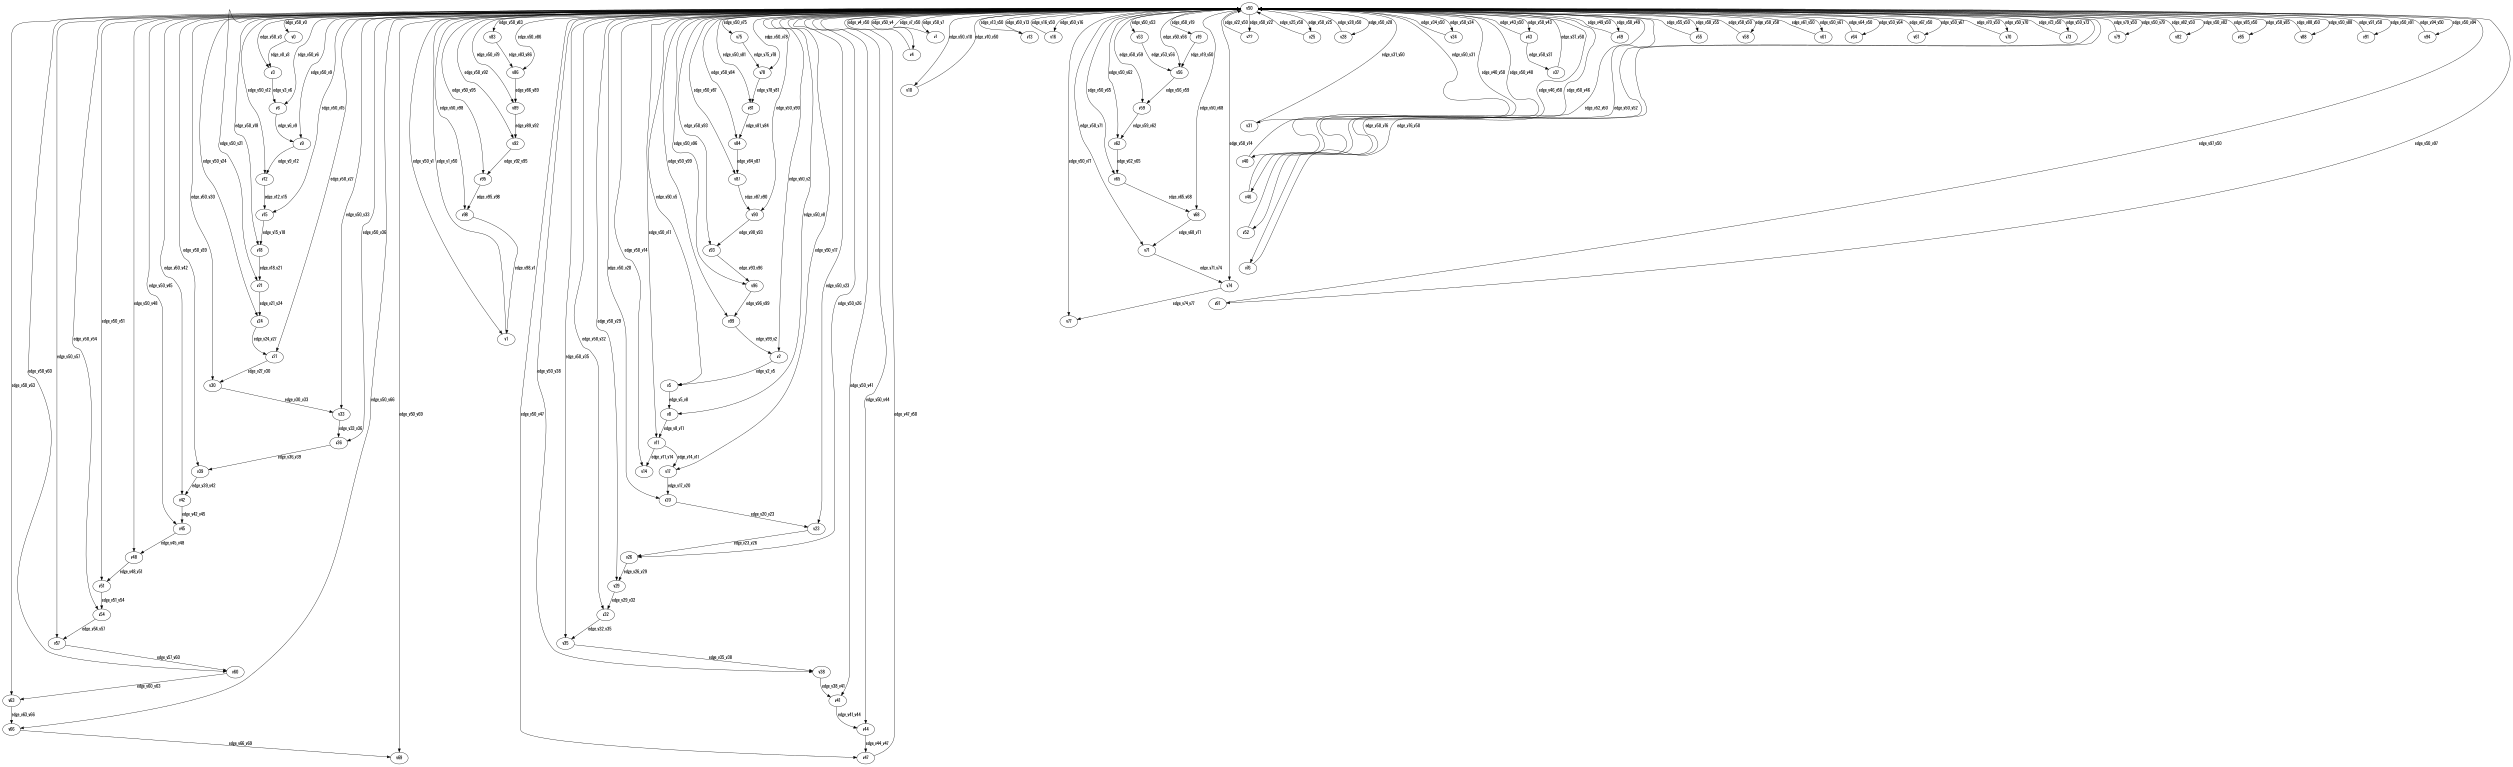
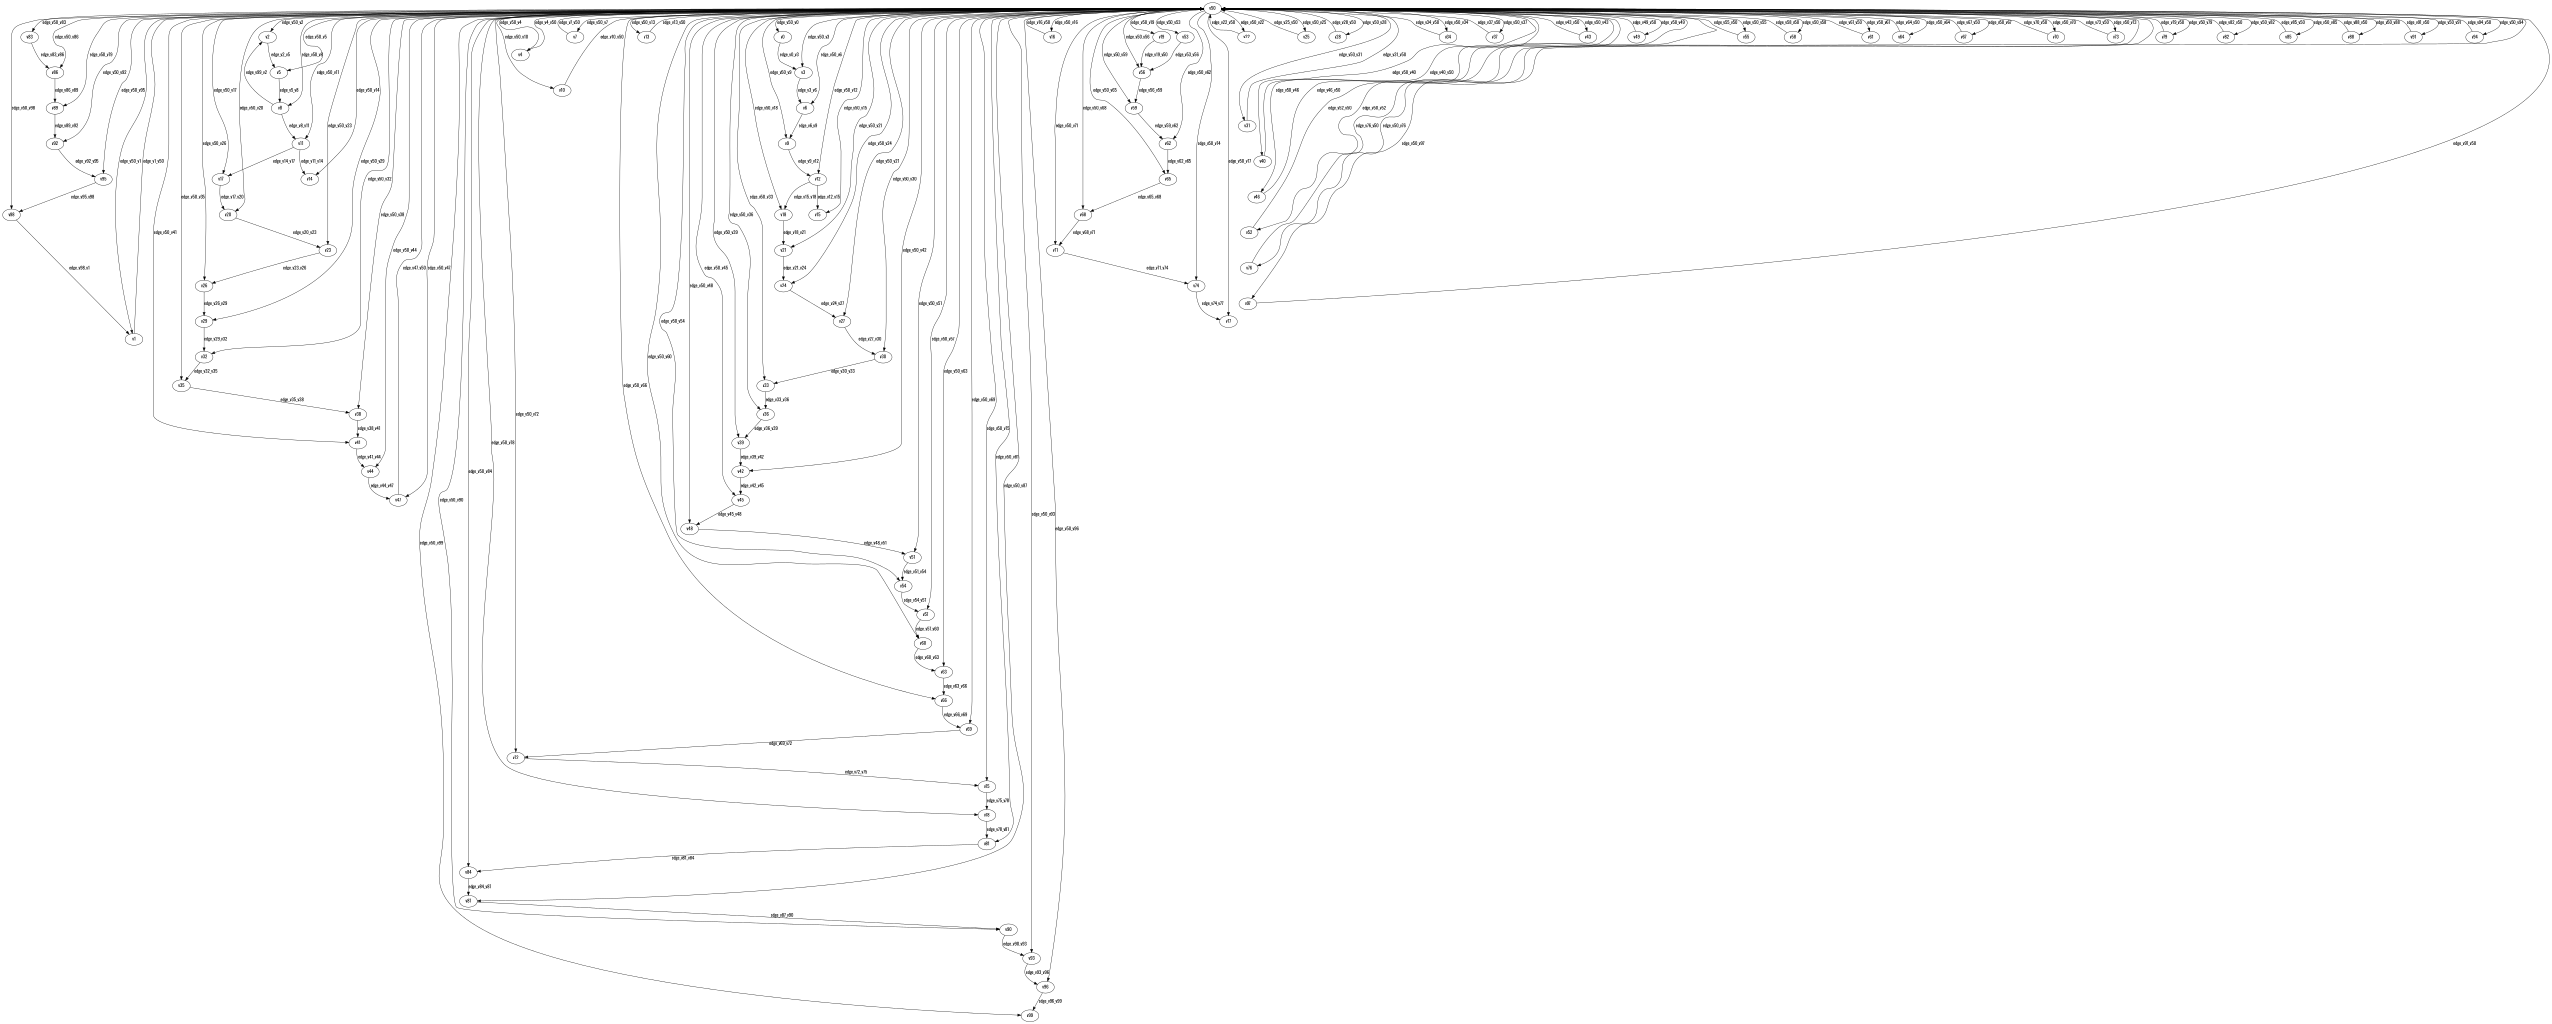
edge "v43" -> "v37": now "v50" -> "v37"
edge "v15" -> "v18": now "v12" -> "v18"
edge "v99" -> "v2": now "v8" -> "v2"
node "v72": added
